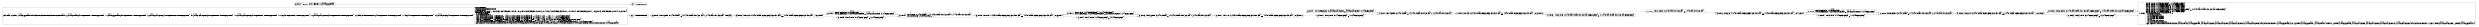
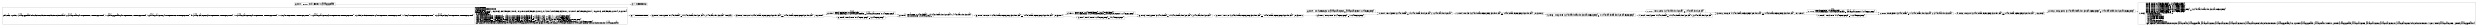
node "57: ?": text "MTH_EXIT_BLOCK" -> "USE_EXIT_BLOCK"
node "56: ?": text "MTH_ENTER_BLOCK" -> "MTH_ENTER_METHOD"
node "74: 0x0024": added
node "81: 0x0034": removed
node "82: 0x0035": text "(r14 I:java.lang.CharSequence)" -> "(r14 I:java.lang.TERNARYnull)"
